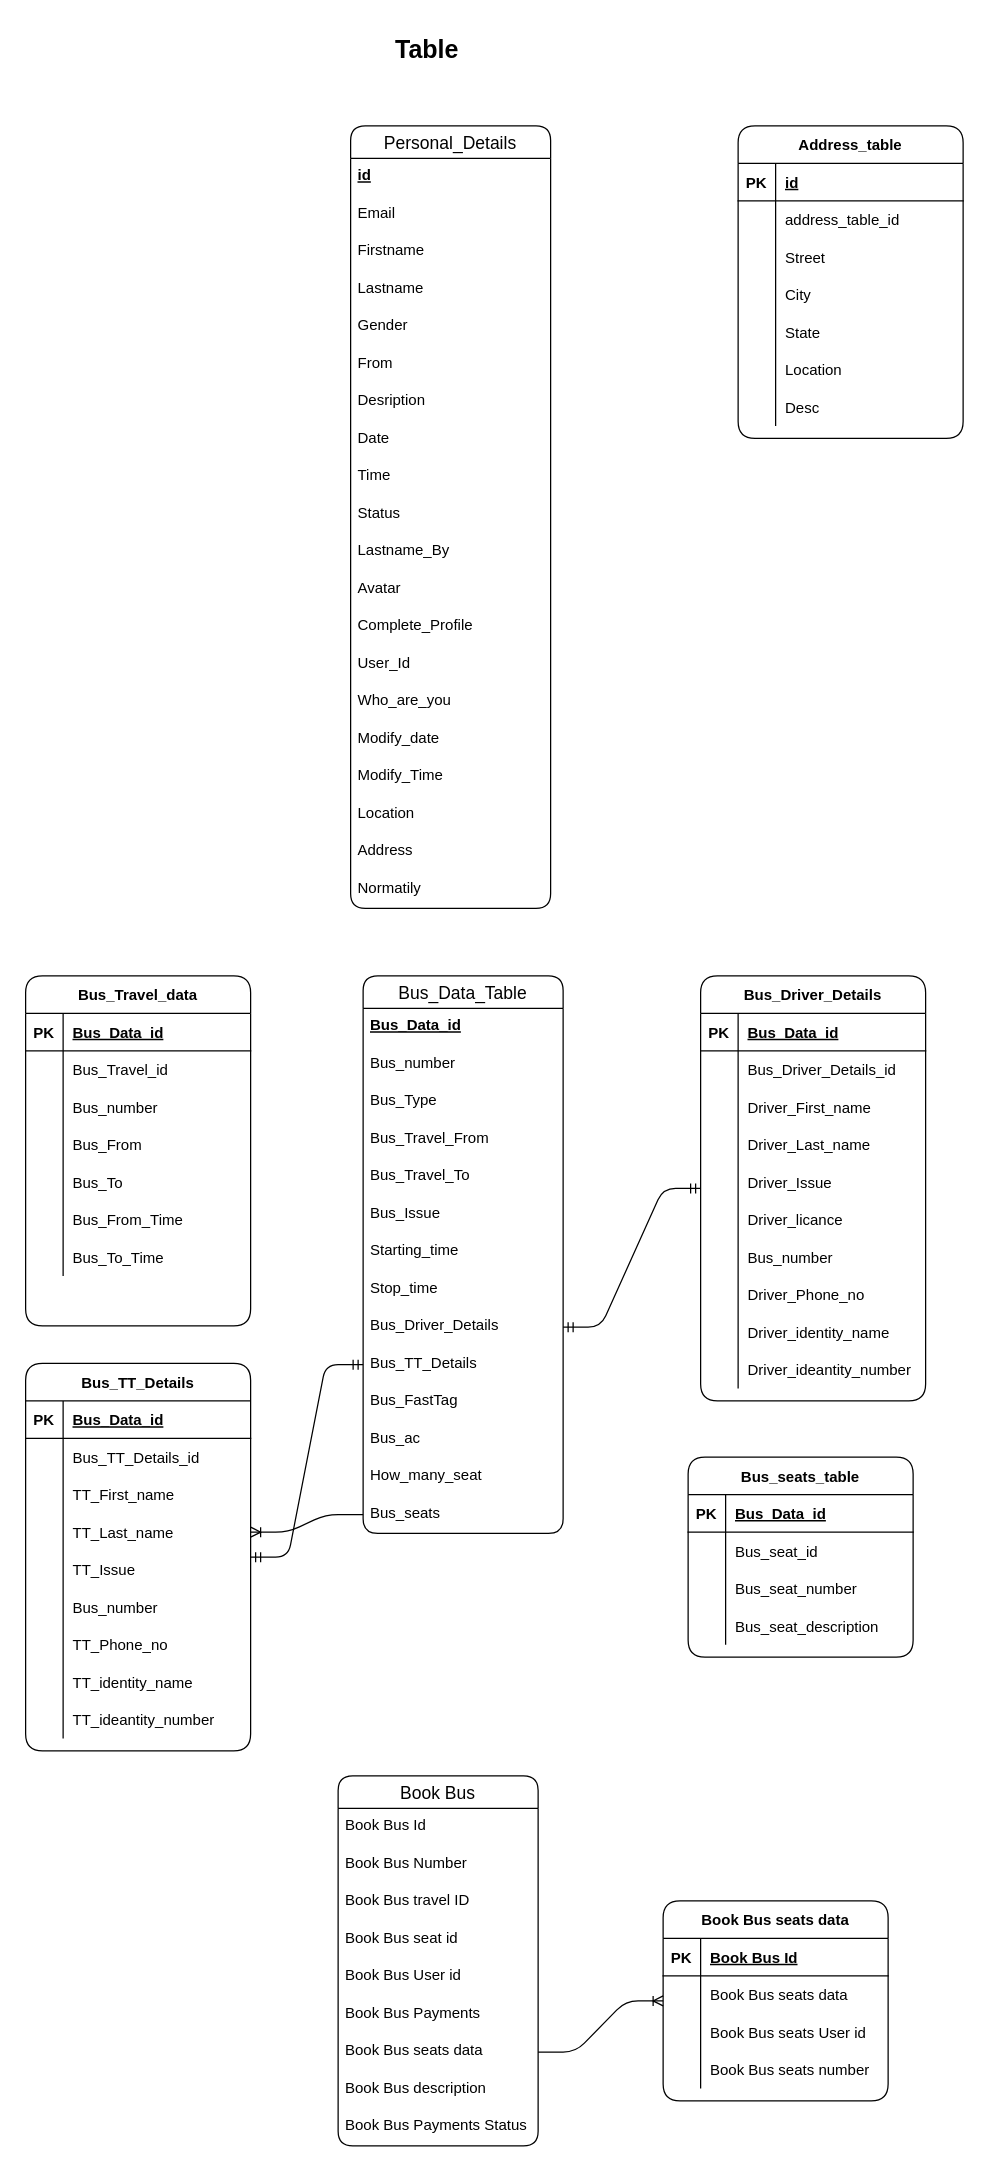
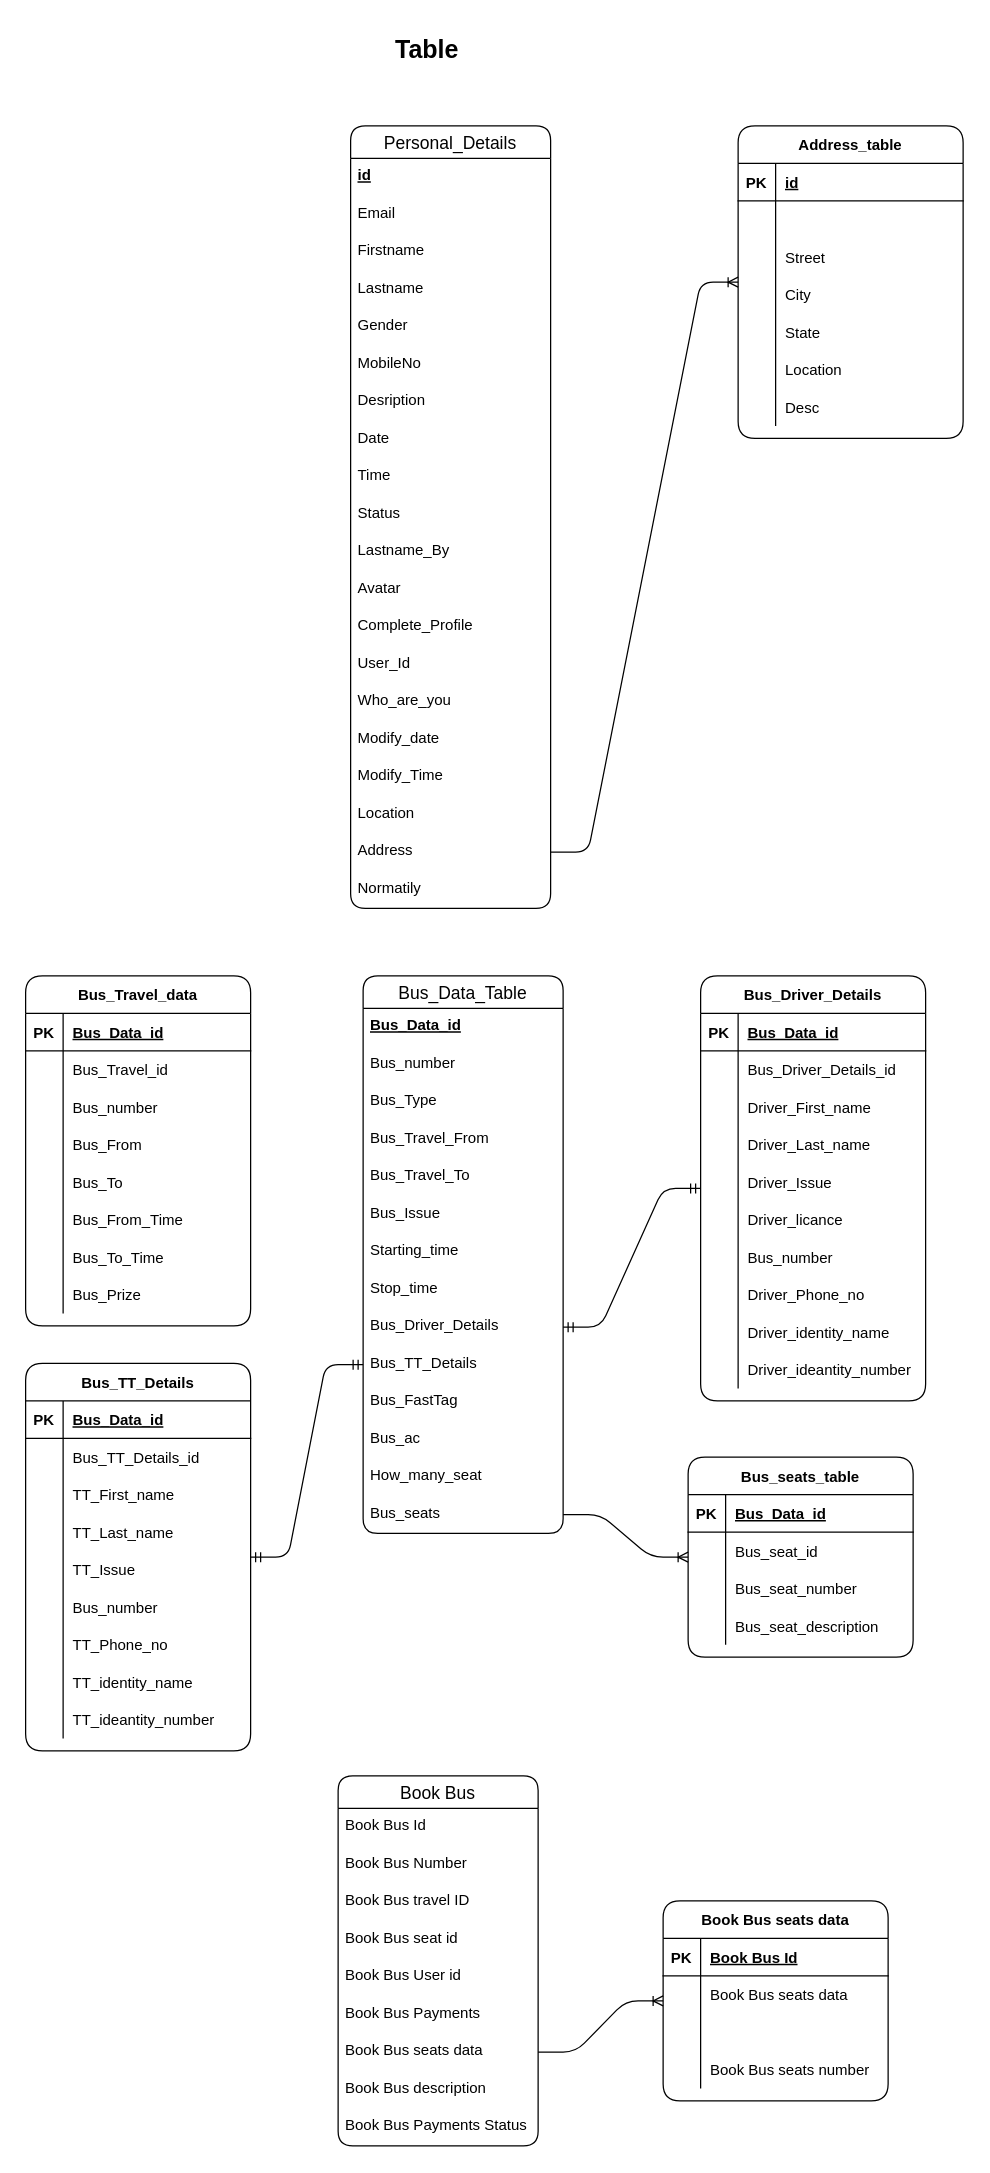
node "address_table_id": removed
node "From": label "From" -> "MobileNo"
edge "Address" -> "Address_table": added
node "Bus_Prize": added
edge "Bus_seats" -> "TT_Last_name": now "Bus_seats" -> "Bus_seats_table"
node "Book Bus seats User id": removed
